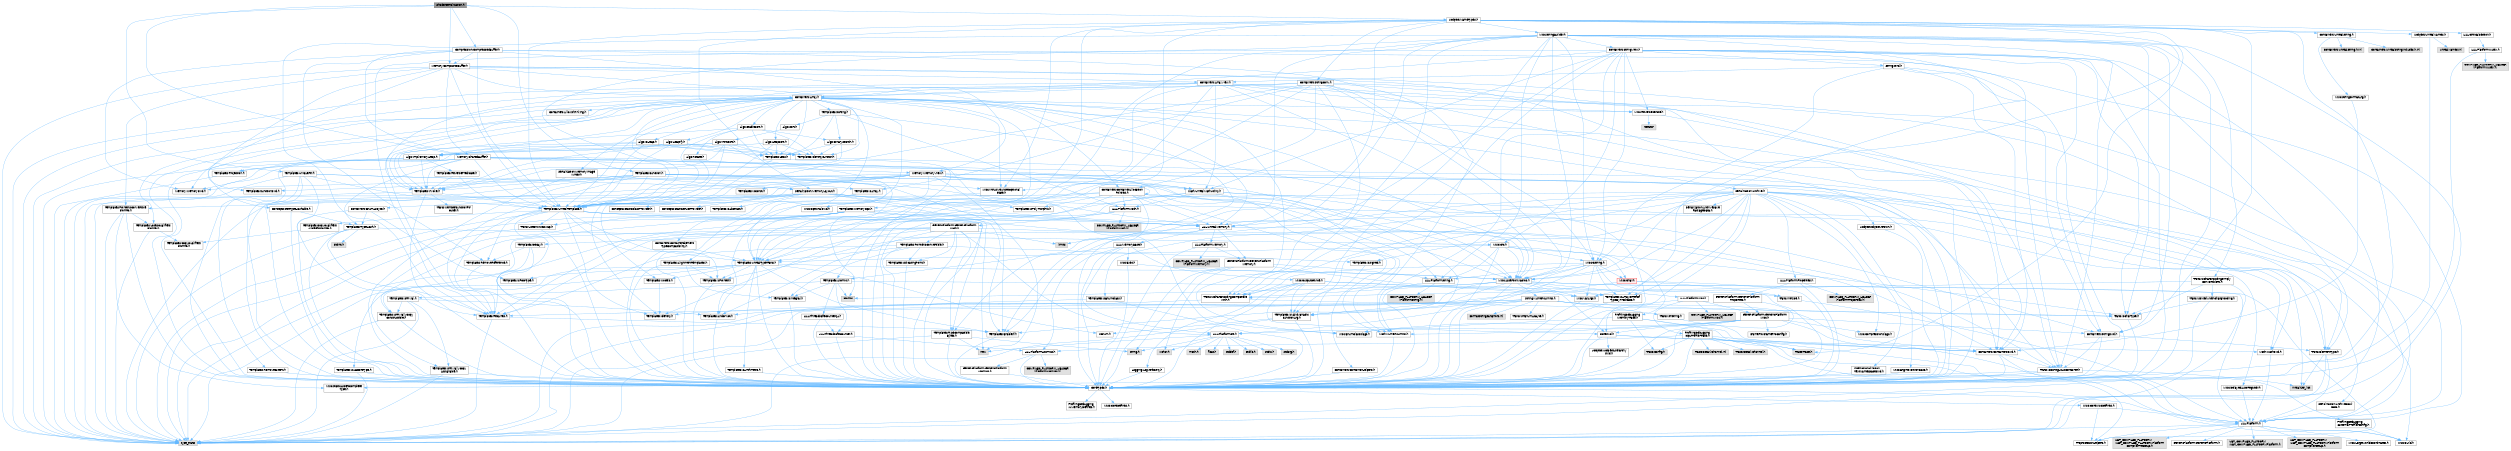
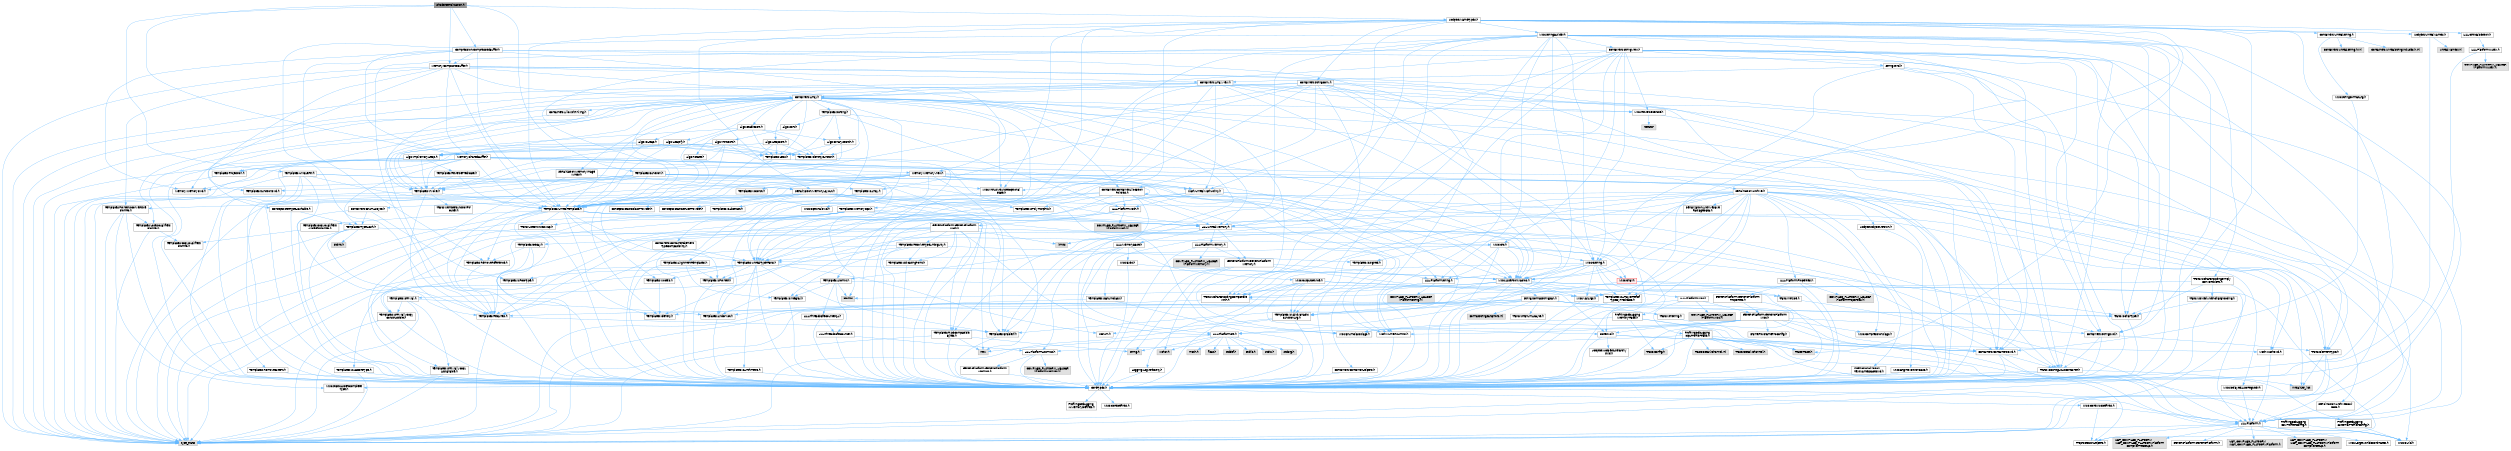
node "Templates/PointerIsConvertible.h": label "Templates/PointerIsConvertible.h" -> "Templates/ResolveTypeAmbiguity.h"
node "String/NumericLimits.h": label "String/NumericLimits.h" -> "String/FormatStringSan.h"
node "ProfilingDebugging /CsvProfilerConfig.h": added
